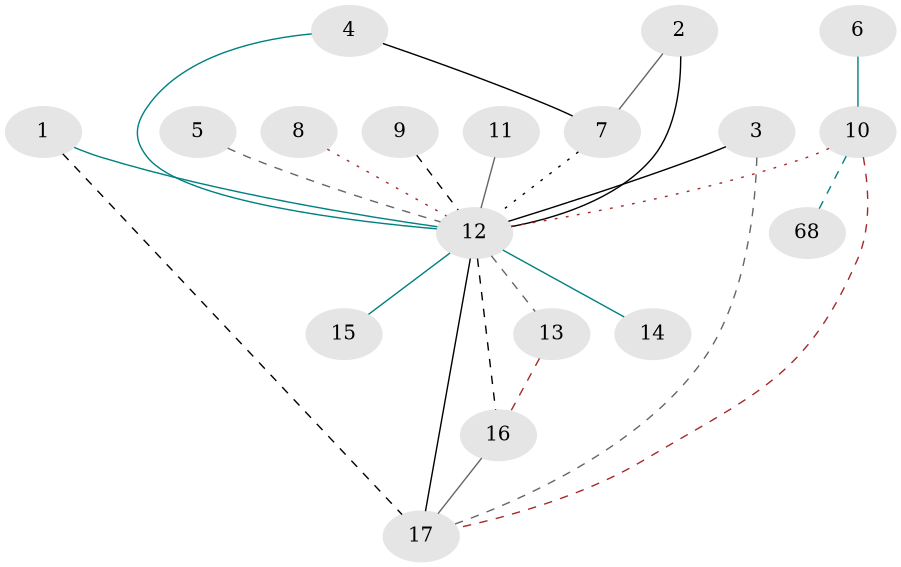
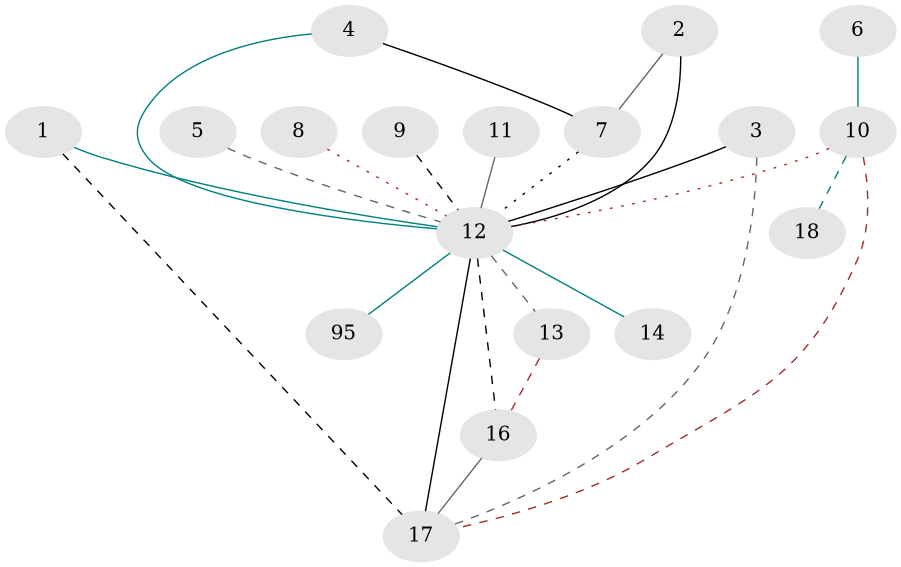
node "68": label "68" -> "18"
node "15": label "15" -> "95"
